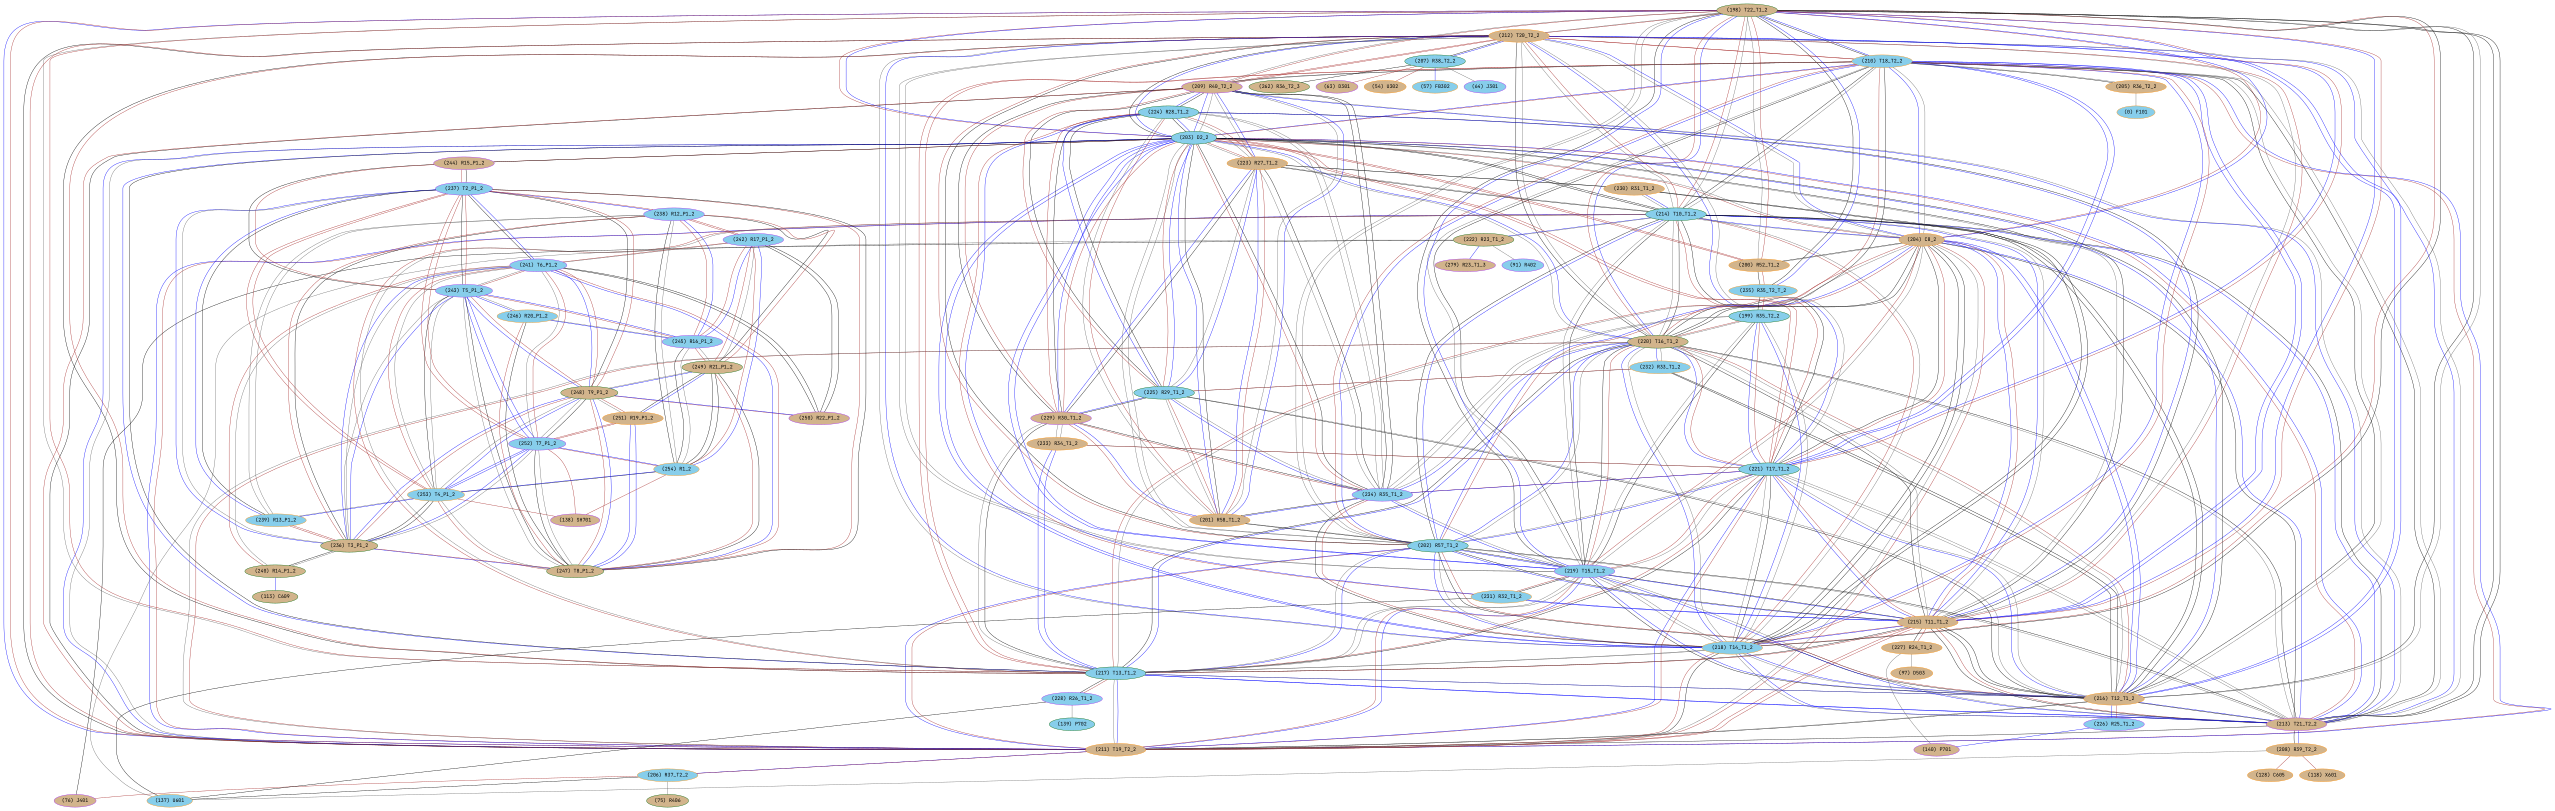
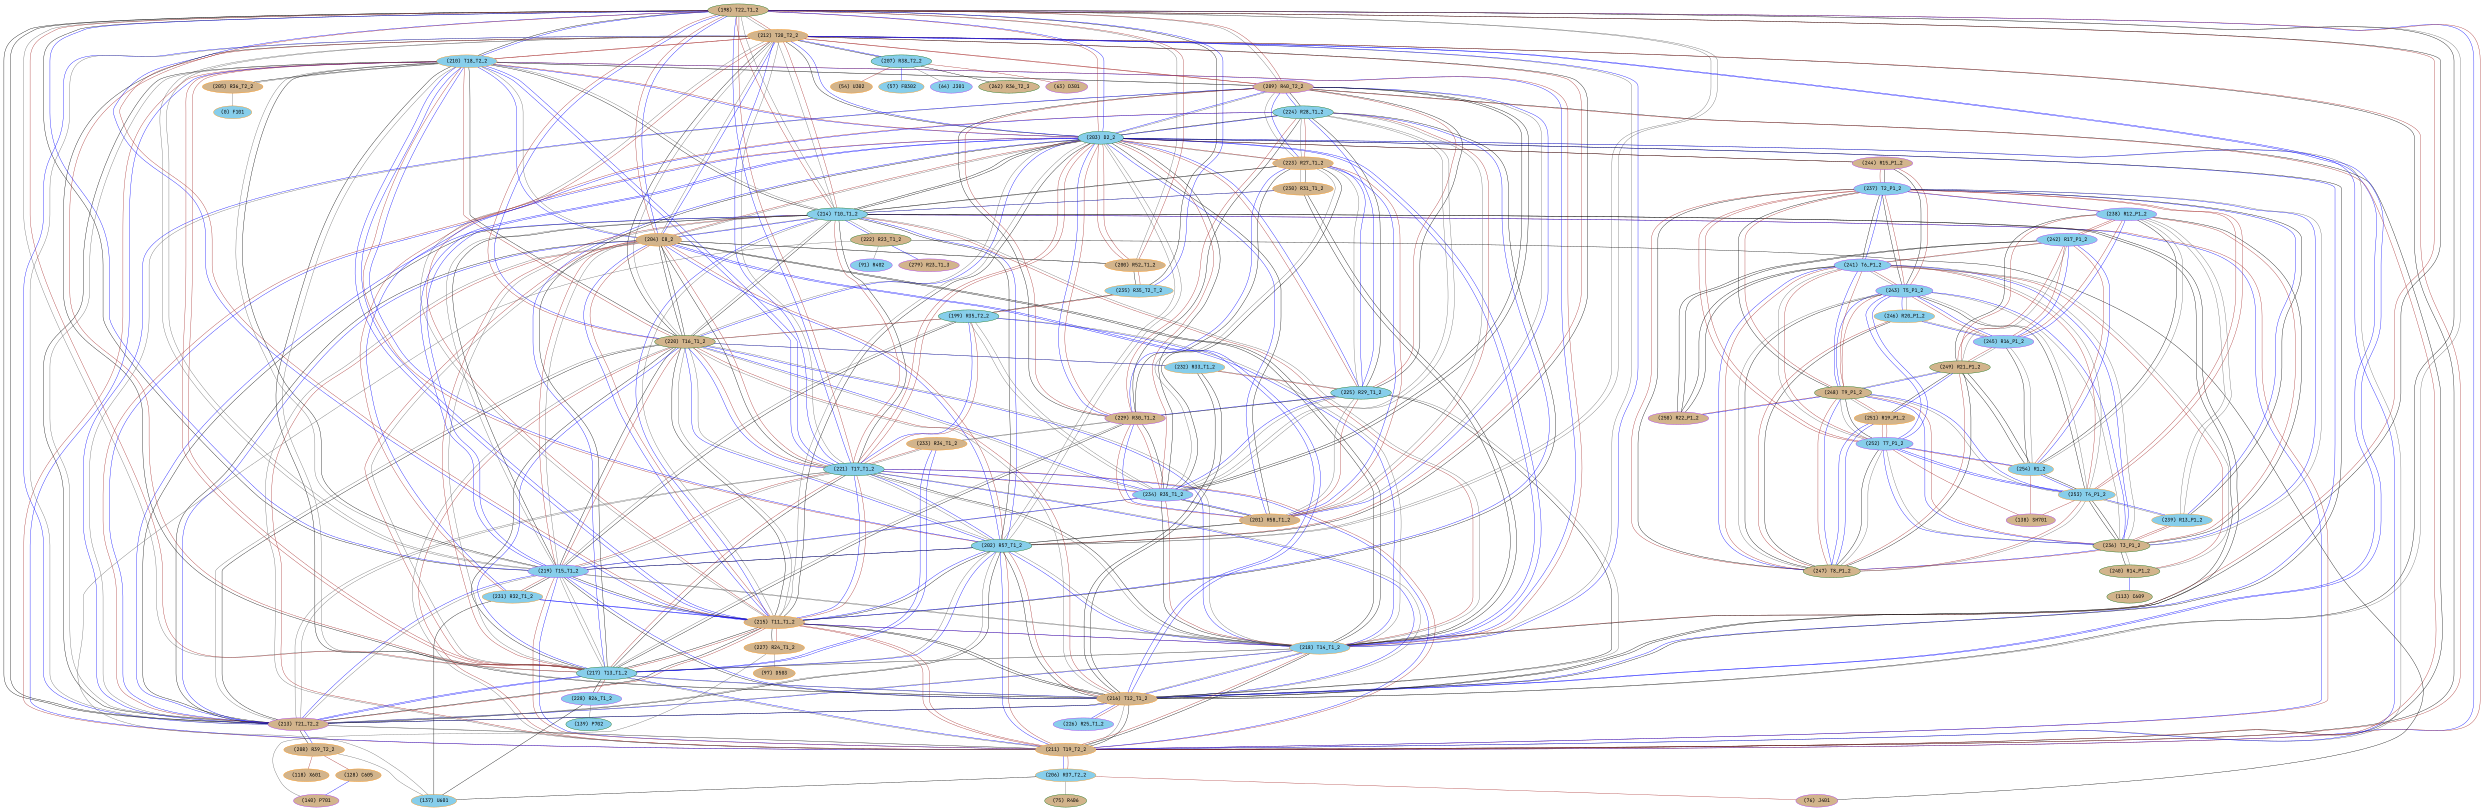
edge "(226) R25_T1_2" -- "(140) P701": now "(128) C605" -- "(140) P701"
